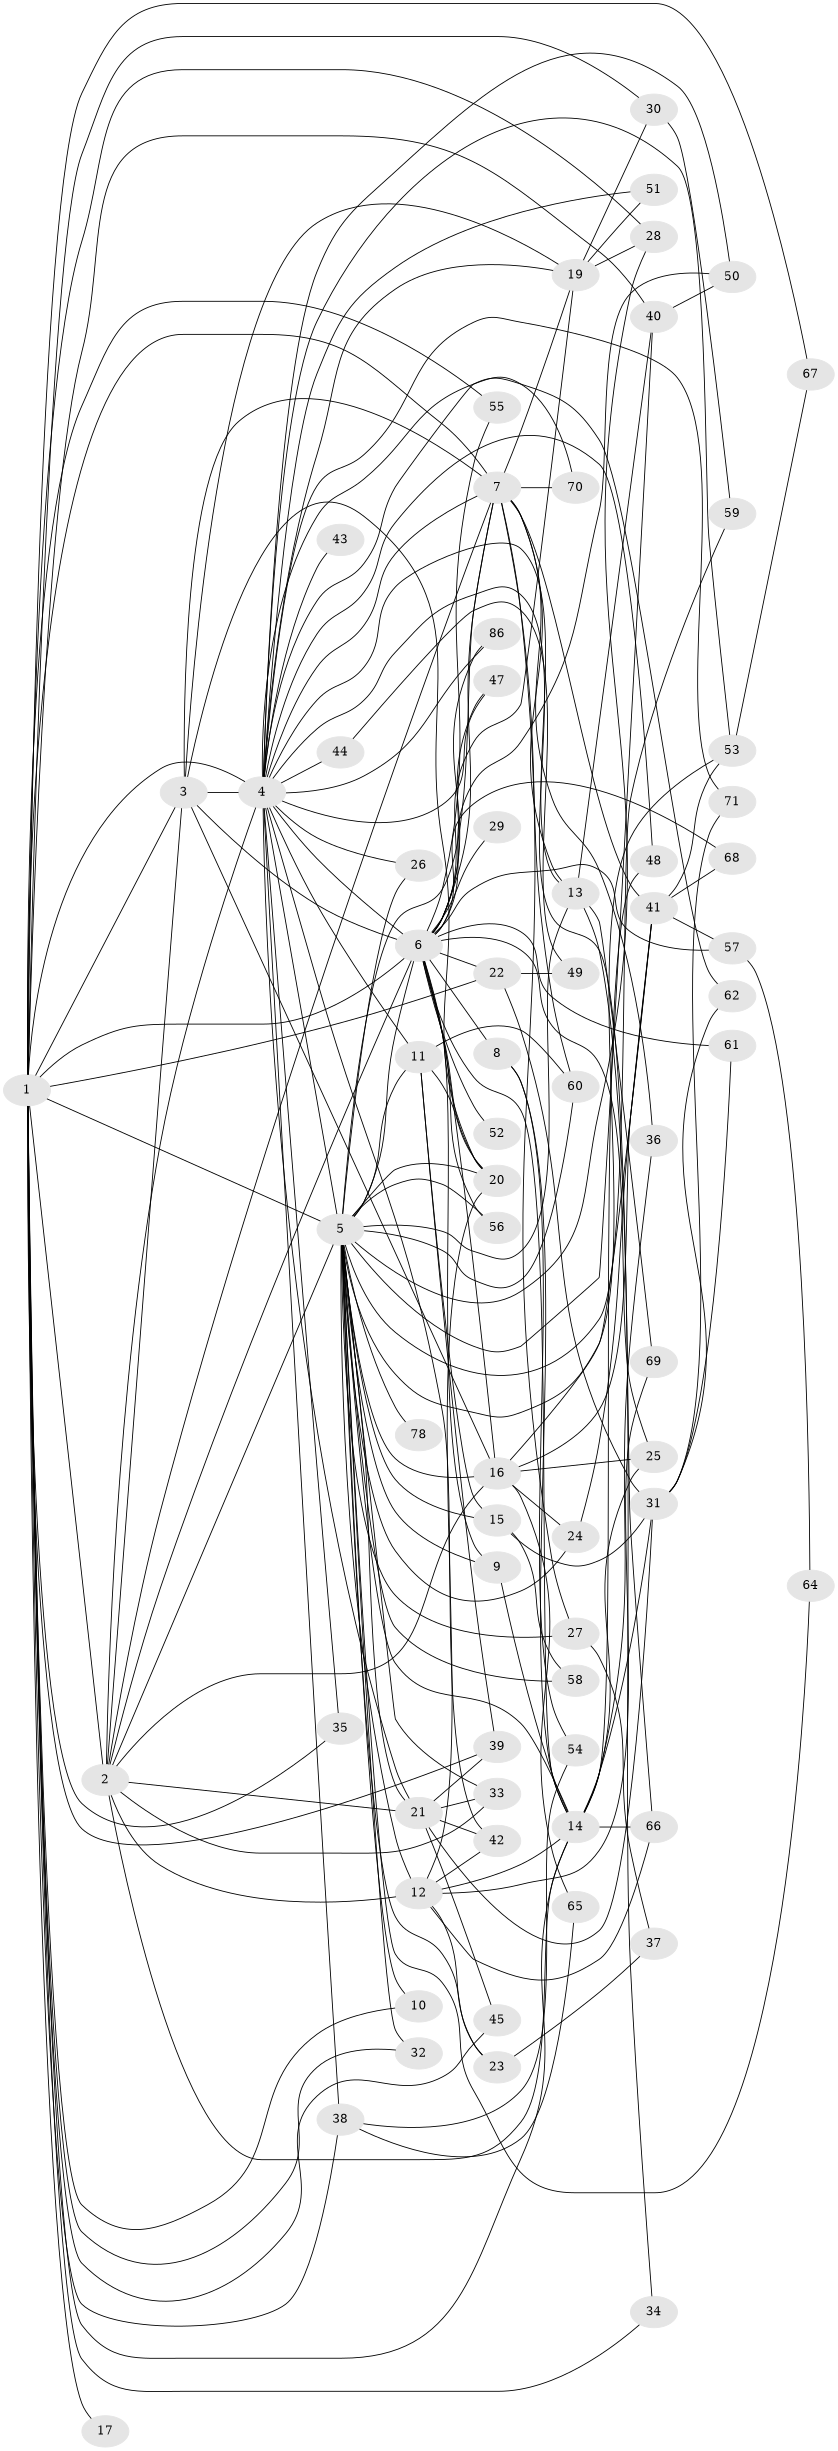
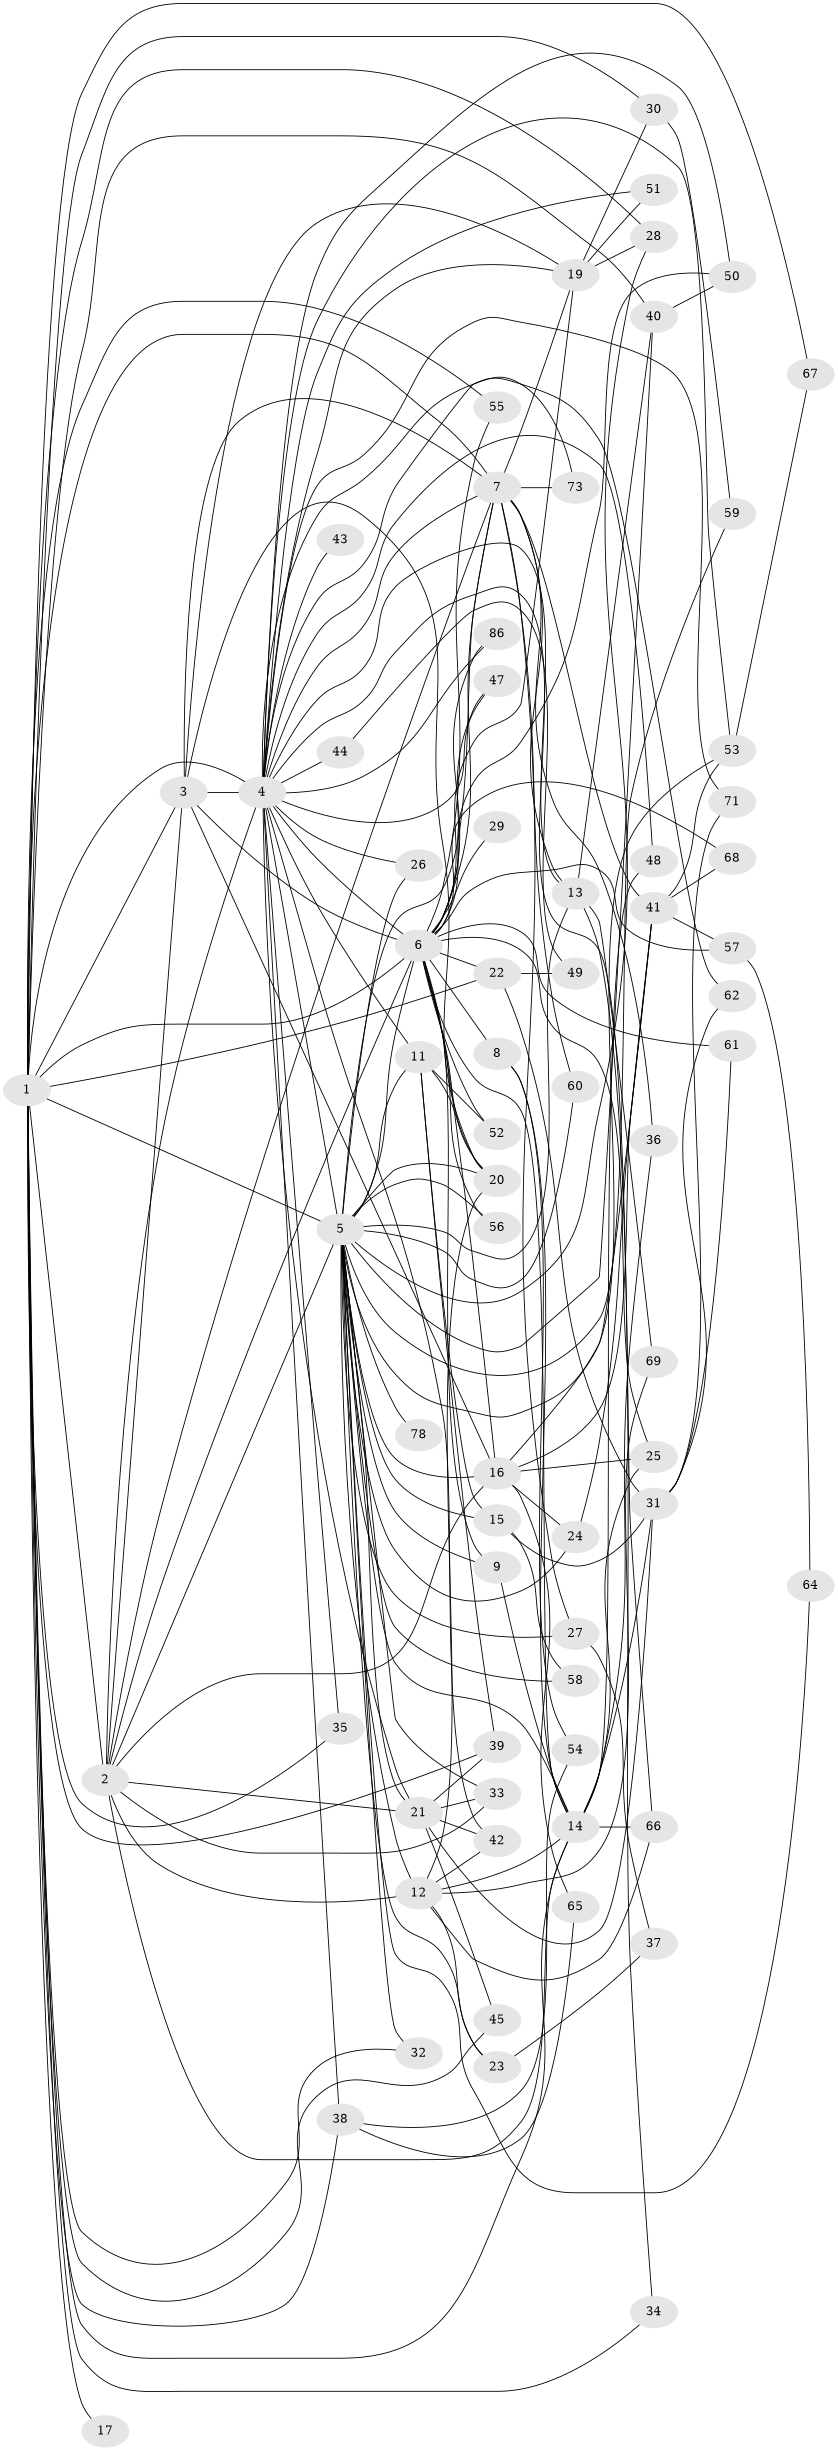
node "70": label "70" -> "73"
edge "11" -- "60": now "11" -- "52"
node "10": removed
